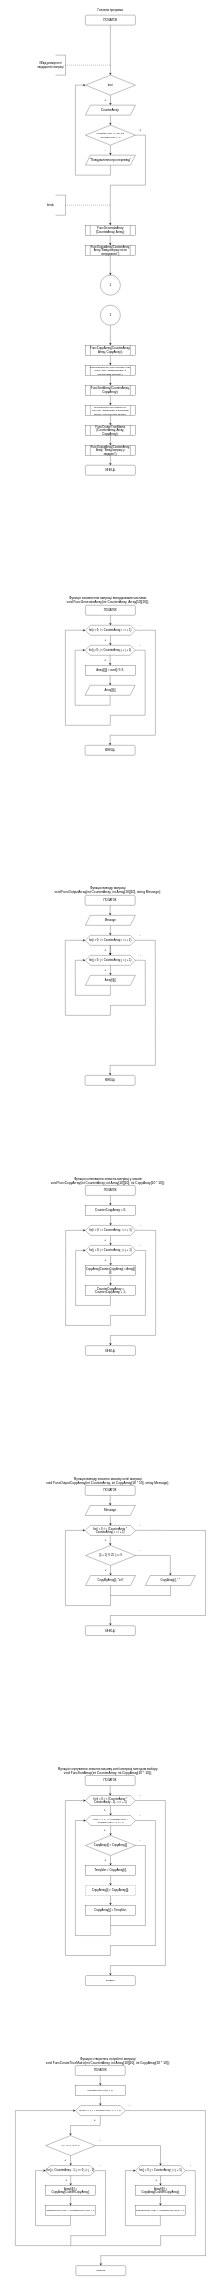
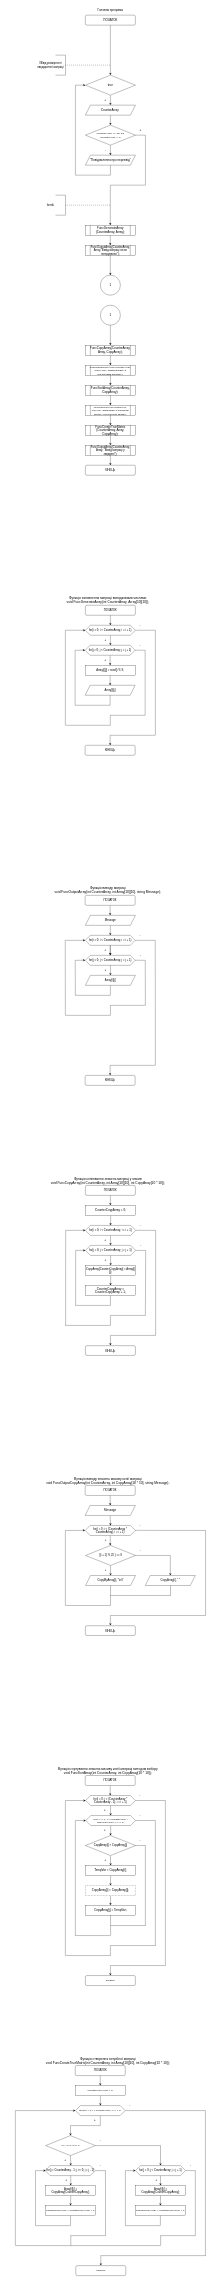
node "for(j = i + 1; j < (CounterArray * CounterArray); j = j + 1)": label "for(j = i + 1; j < (CounterArray * CounterArray); j = j + 1)" -> "for(j = i + 1; j < (CounterArray * FuncSortArray); j = j + 1)"
